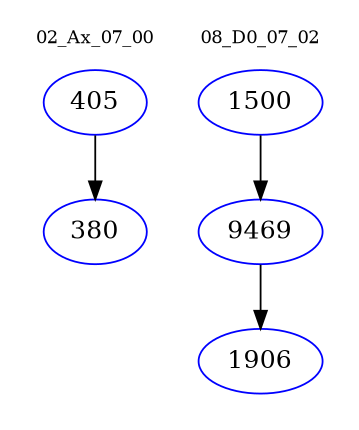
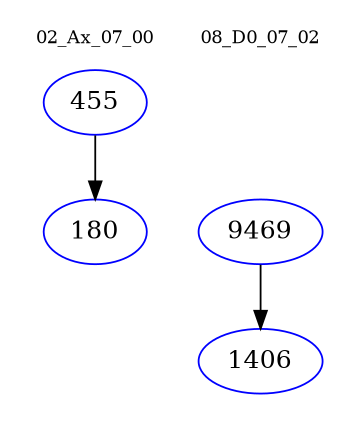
node "405": label "405" -> "455"
node "1500": removed
node "380": label "380" -> "180"
node "1906": label "1906" -> "1406"
